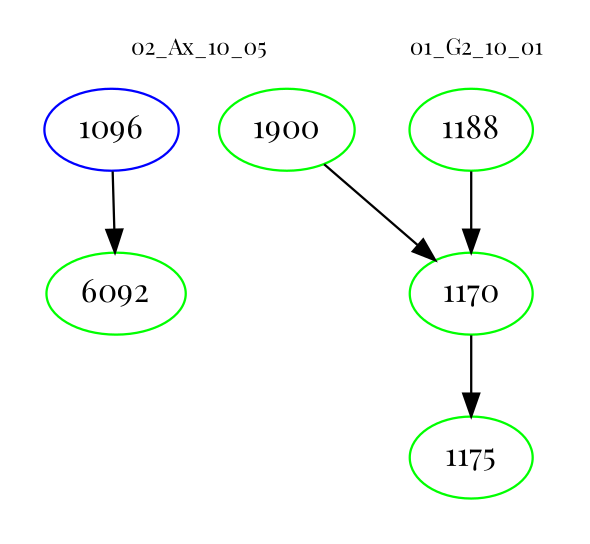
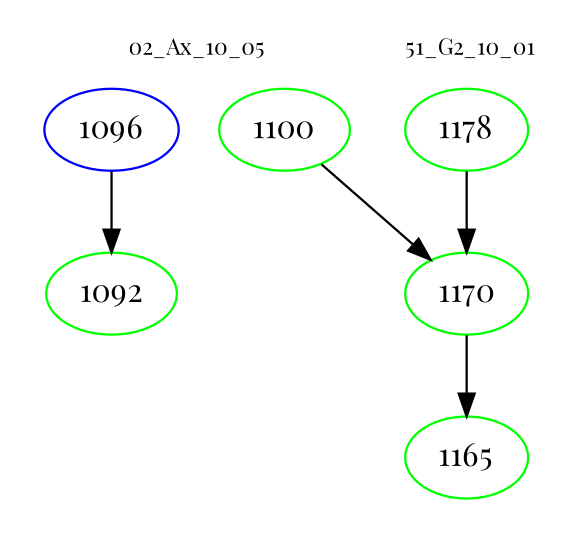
cluster "01_G2_10_01": label "01_G2_10_01" -> "51_G2_10_01"
node "1900": label "1900" -> "1100"
node "1188": label "1188" -> "1178"
node "6092": label "6092" -> "1092"
node "1175": label "1175" -> "1165"
